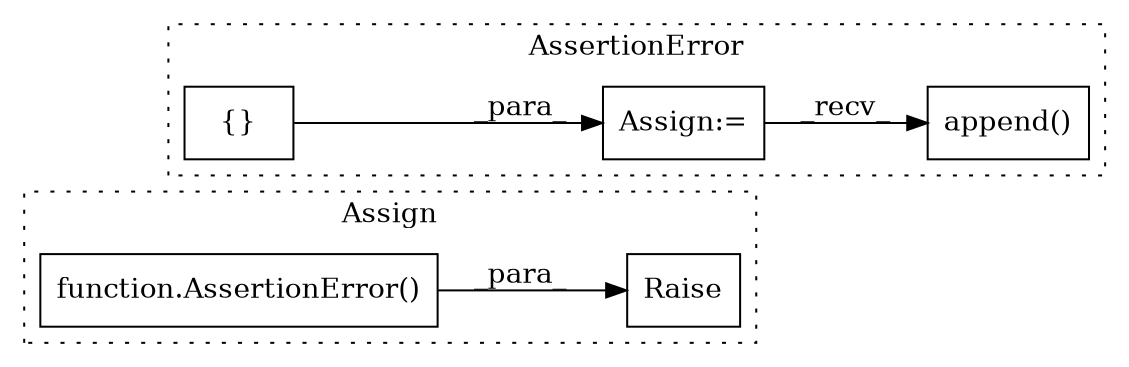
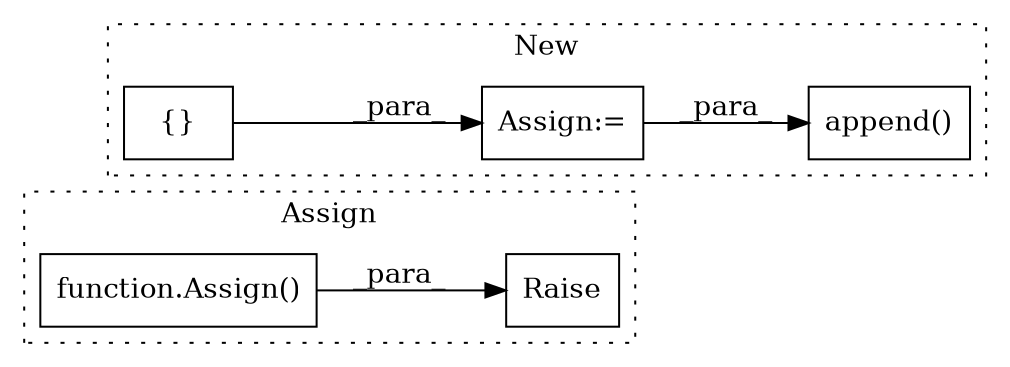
cluster "AssertionError": label "AssertionError" -> "New"
edge "Assign:=" -> "append()": label "_recv_" -> "_para_"
node "function.AssertionError()": label "function.AssertionError()" -> "function.Assign()"
